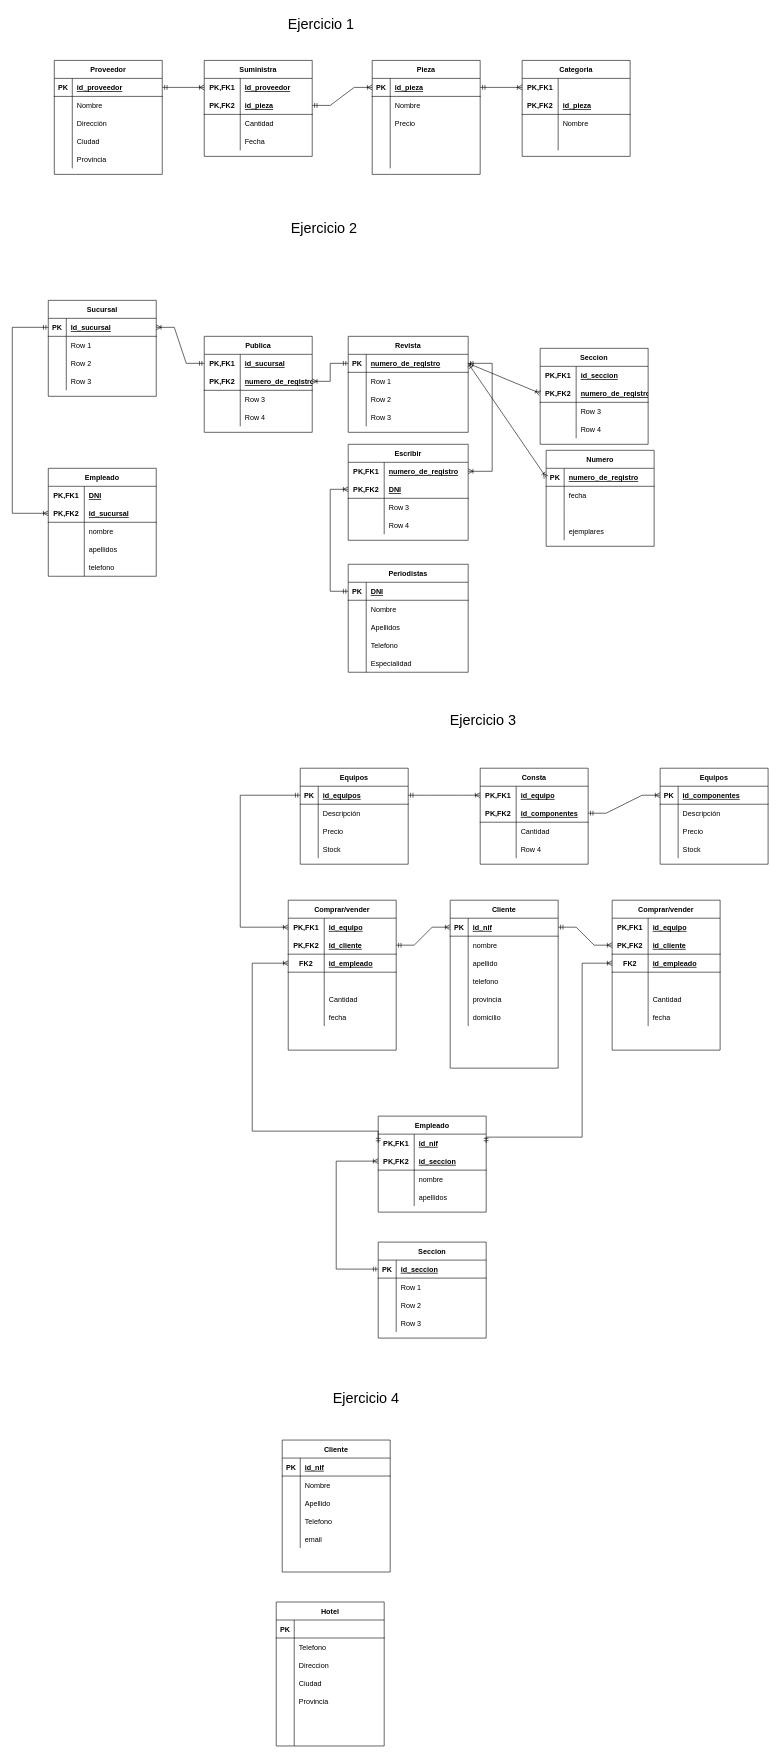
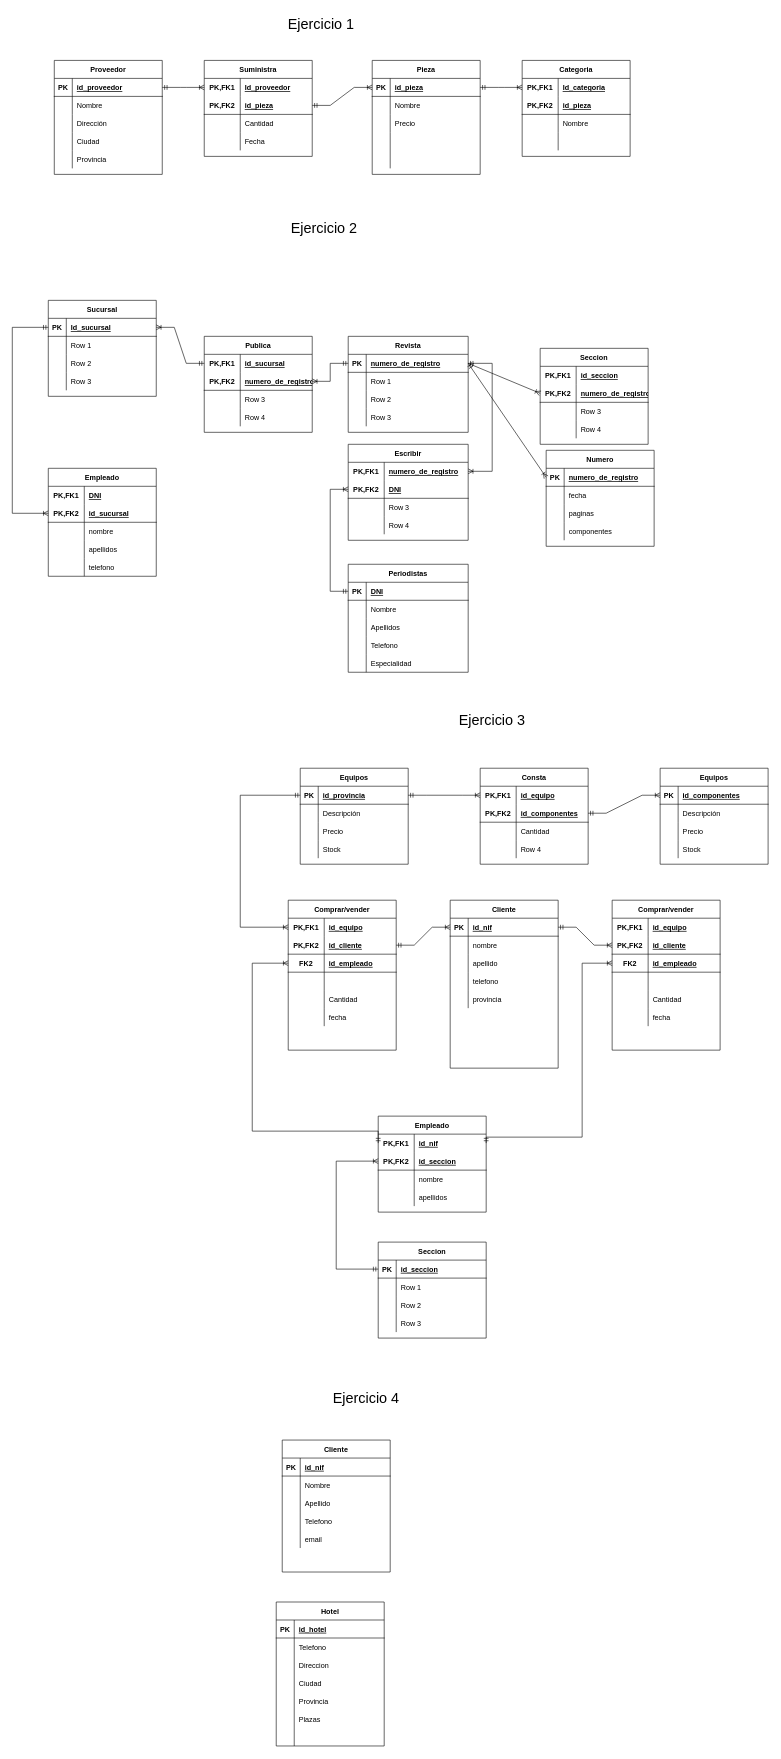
node "Id_categoria": added
node "paginas": added
node "ejemplares": label "ejemplares" -> "componentes"
node "Ejercicio 3": moved (483, 720) -> (492, 720)
node "id_equipos": label "id_equipos" -> "id_provincia"
node "domicilio": removed
node "id_hotel": added
node "Plazas": added
